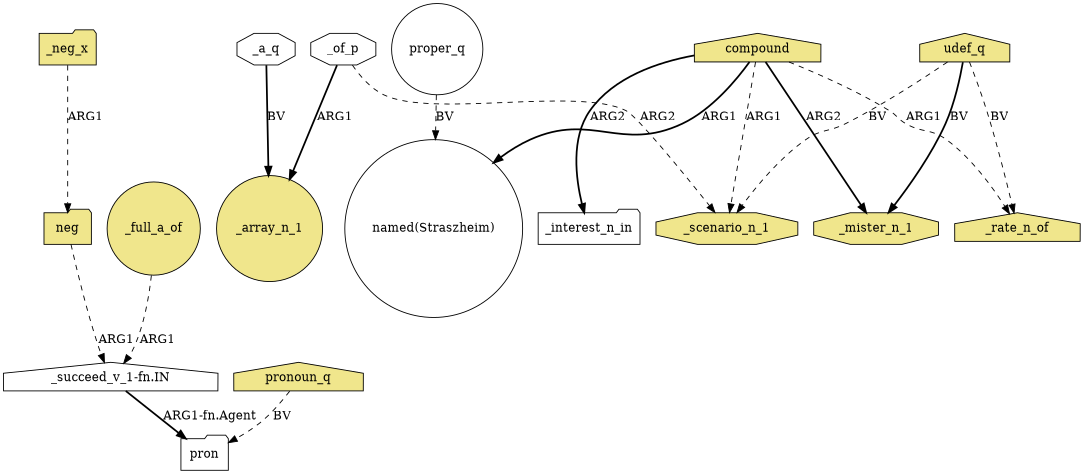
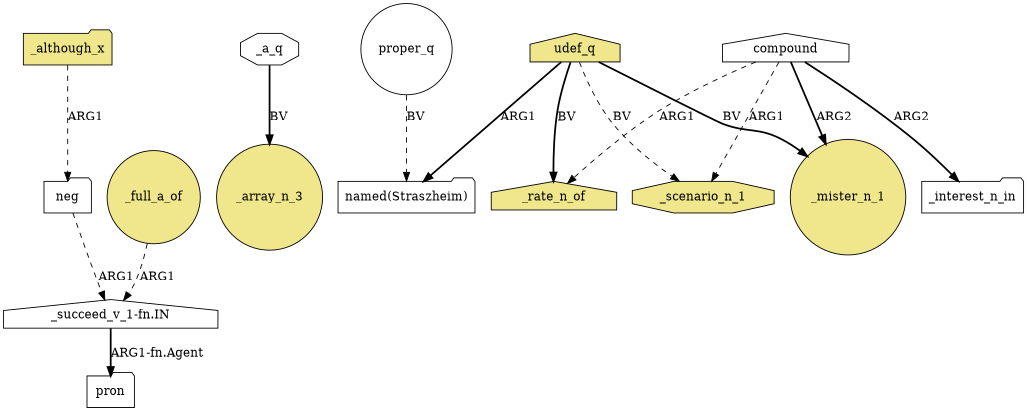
node "_neg_x": label "_neg_x" -> "_although_x"
node "_of_p": removed
node "compound": fillcolor khaki -> white
edge "udef_q" -> "_rate_n_of": style dashed -> bold
edge "compound" -> "named(Straszheim)": now "udef_q" -> "named(Straszheim)"
node "neg": fillcolor khaki -> white
node "_array_n_1": label "_array_n_1" -> "_array_n_3"
node "named(Straszheim)": shape circle -> folder
node "_mister_n_1": shape octagon -> circle
node "pronoun_q": removed
